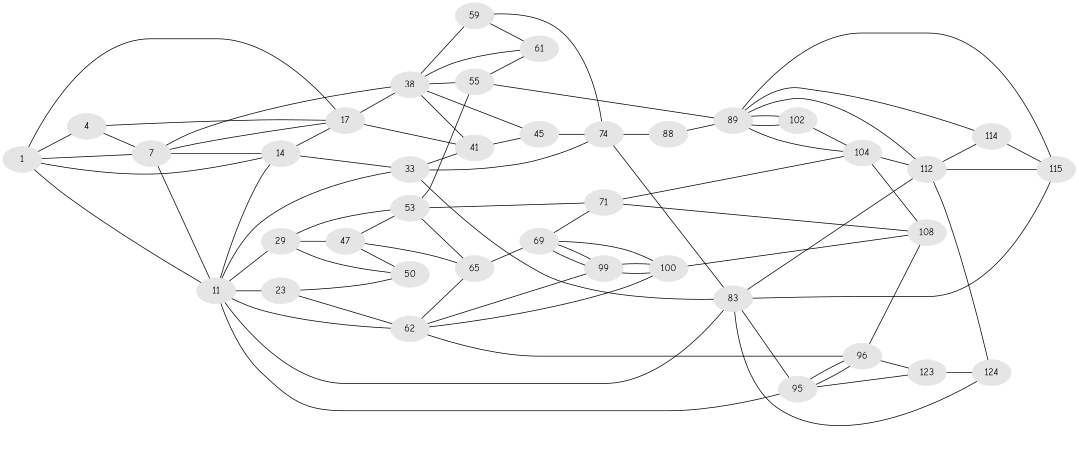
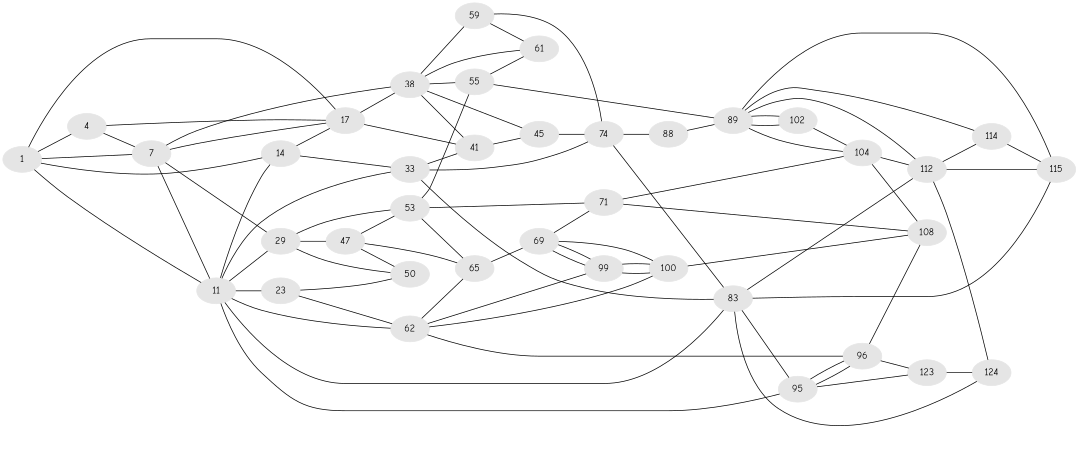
edge "7" -- "14": now "7" -- "29"
